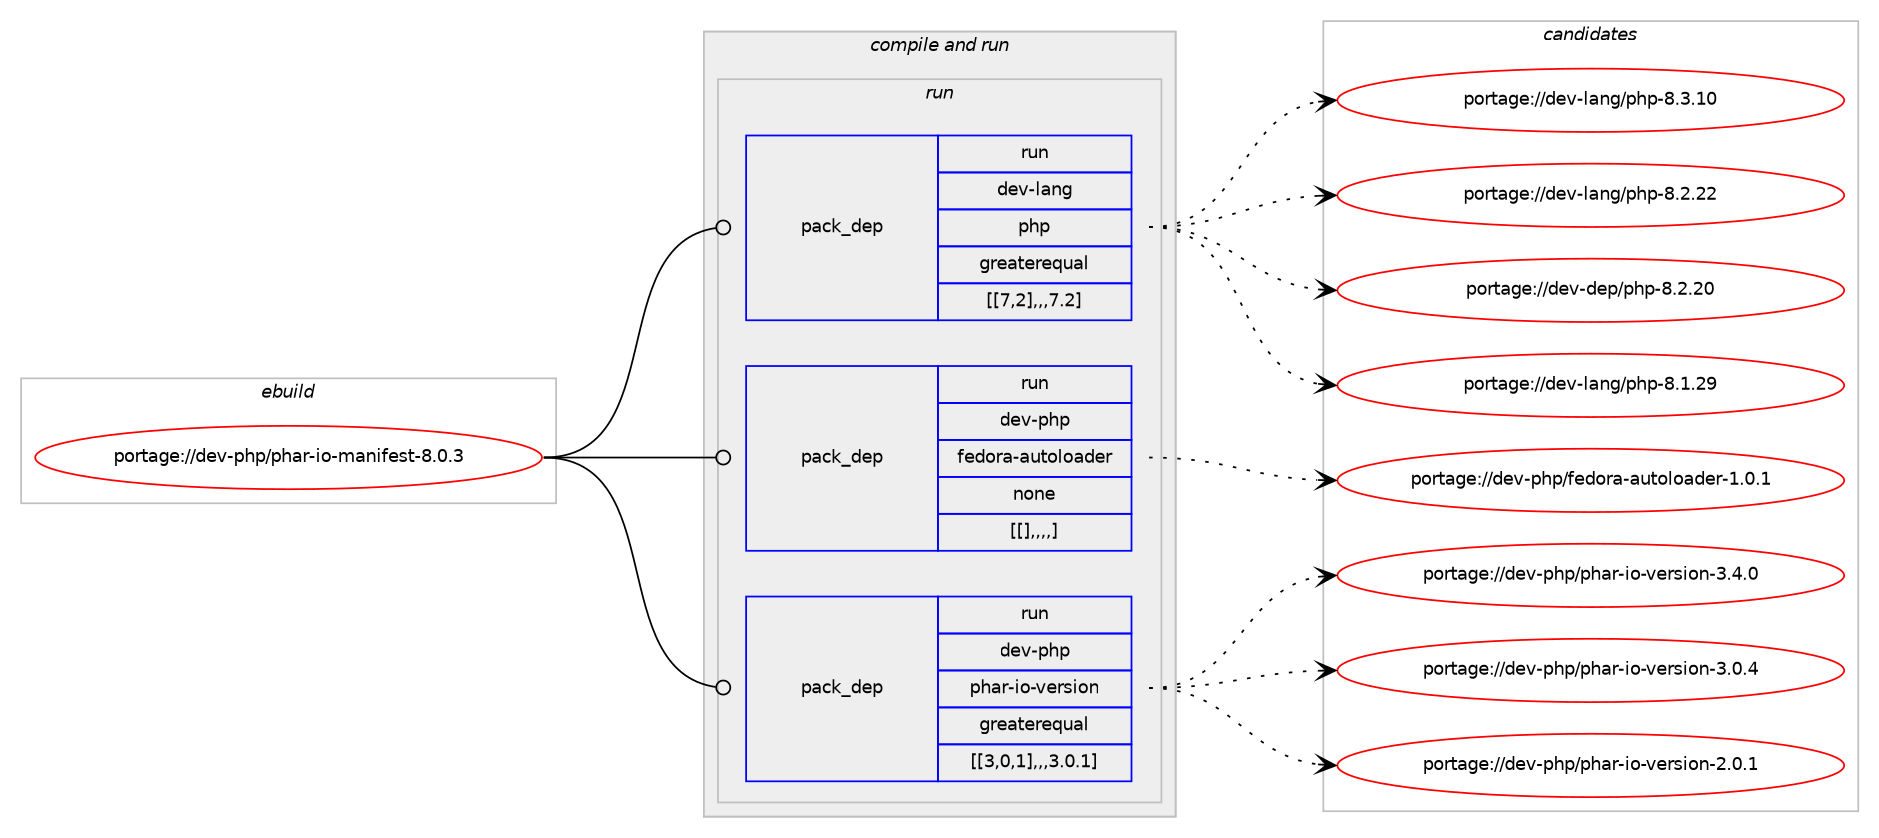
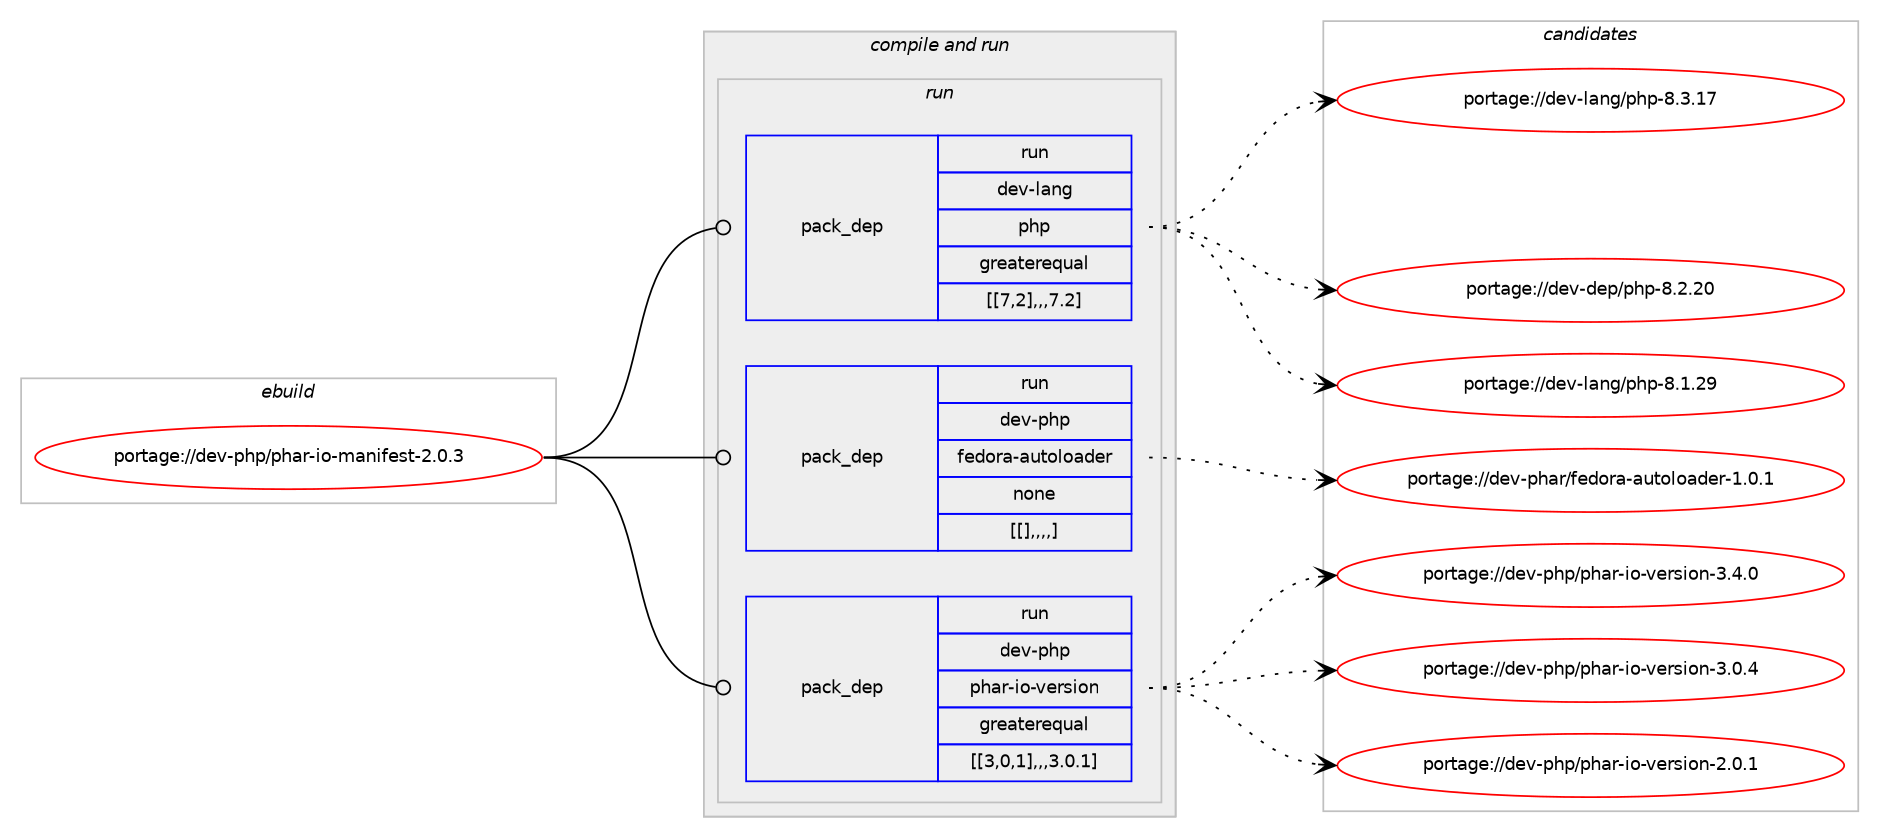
node "portage://dev-lang/php-8.3.10": label "portage://dev-lang/php-8.3.10" -> "portage://dev-lang/php-8.3.17"
node "portage://dev-lang/php-8.2.22": removed
node "portage://dev-php/phar-io-manifest-8.0.3": label "portage://dev-php/phar-io-manifest-8.0.3" -> "portage://dev-php/phar-io-manifest-2.0.3"
node "portage://dev-php/fedora-autoloader-1.0.1": label "portage://dev-php/fedora-autoloader-1.0.1" -> "portage://dev-phar/fedora-autoloader-1.0.1"
